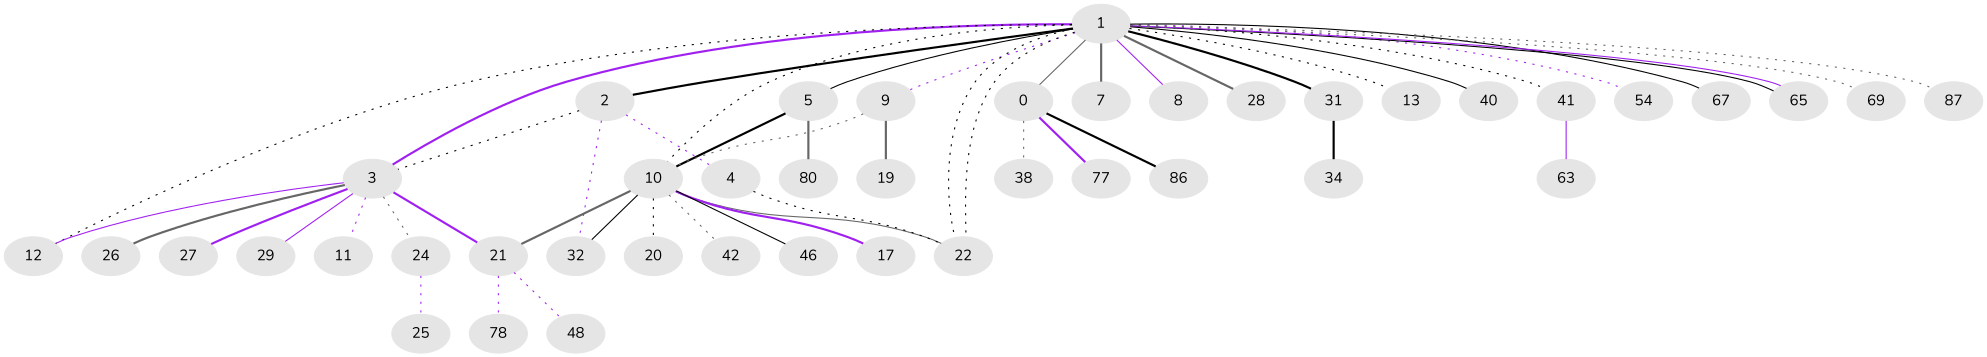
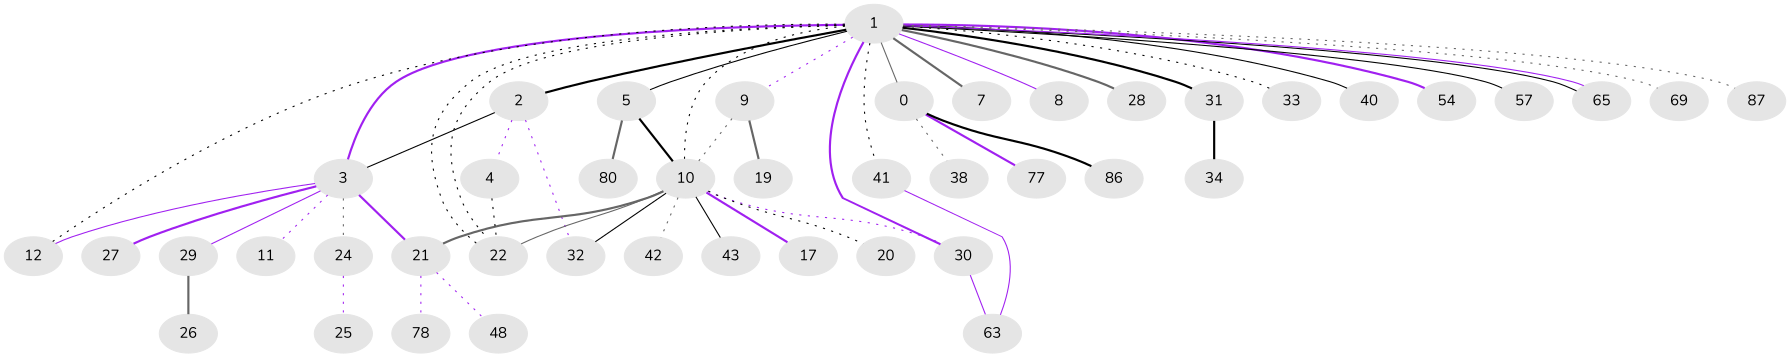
edge "1" -- "54": style dotted -> bold
node "13": label "13" -> "33"
node "67": label "67" -> "57"
edge "2" -- "3": style dotted -> solid
edge "3" -- "26": now "29" -- "26"
node "46": label "46" -> "43"
node "30": added
